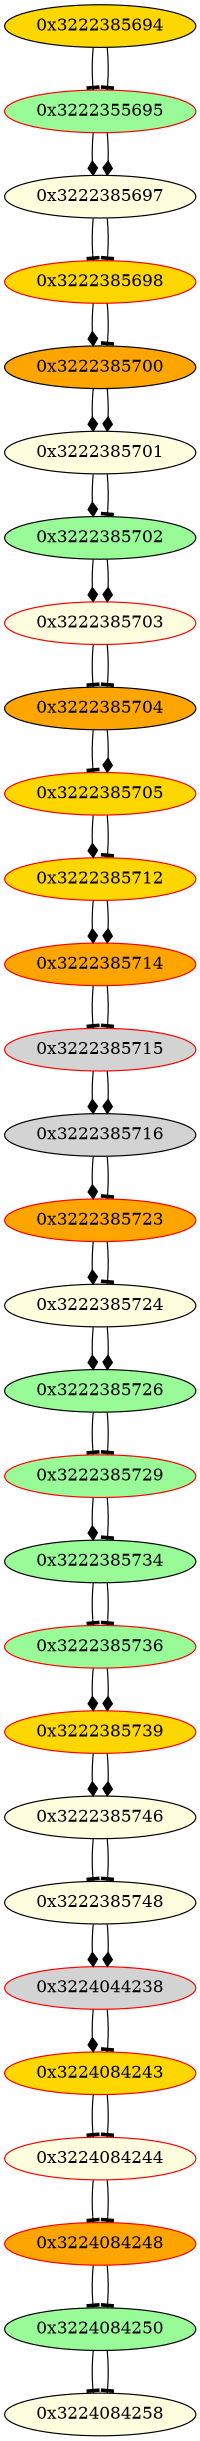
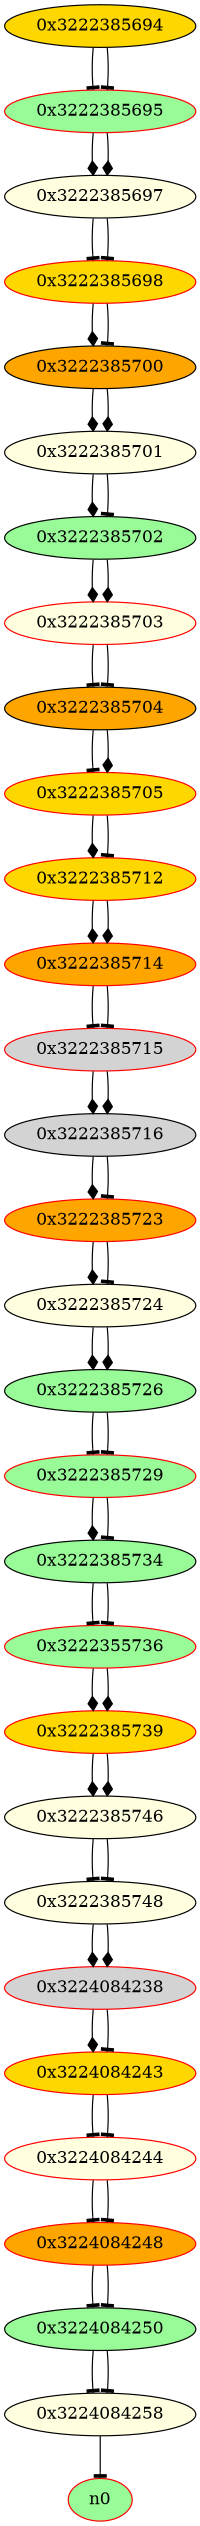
node "0x3222355695": label "0x3222355695" -> "0x3222385695"
node "0x3222385736": label "0x3222385736" -> "0x3222355736"
node "0x3224044238": label "0x3224044238" -> "0x3224084238"
node "n0": added
